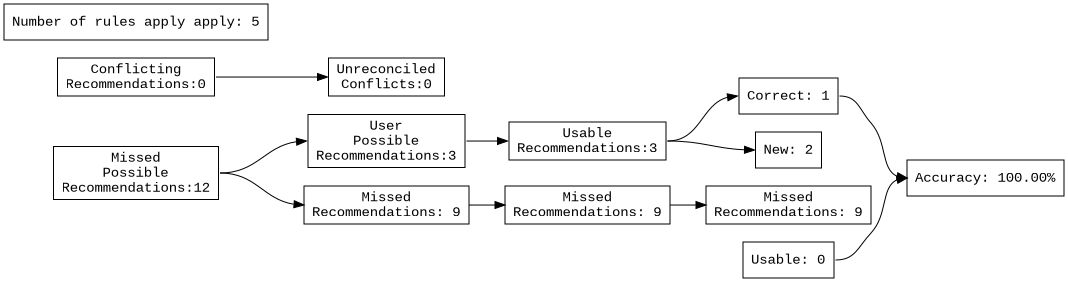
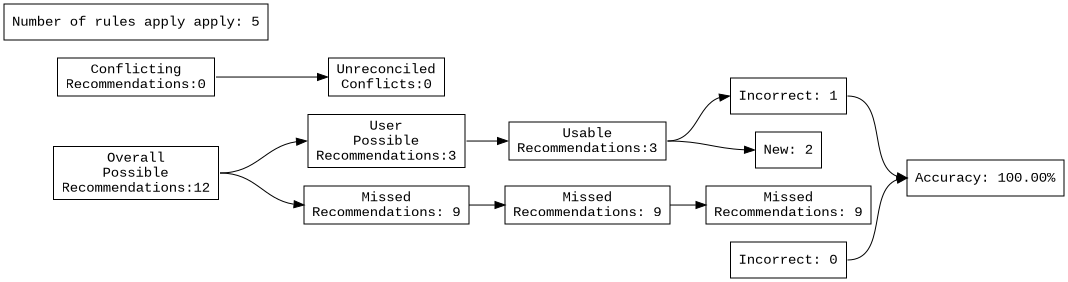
node "Correct: 1": label "Correct: 1" -> "Incorrect: 1"
node "Missed Possible Recommendations:12": label "Missed Possible Recommendations:12" -> "Overall Possible Recommendations:12"
node "Usable: 0": label "Usable: 0" -> "Incorrect: 0"
